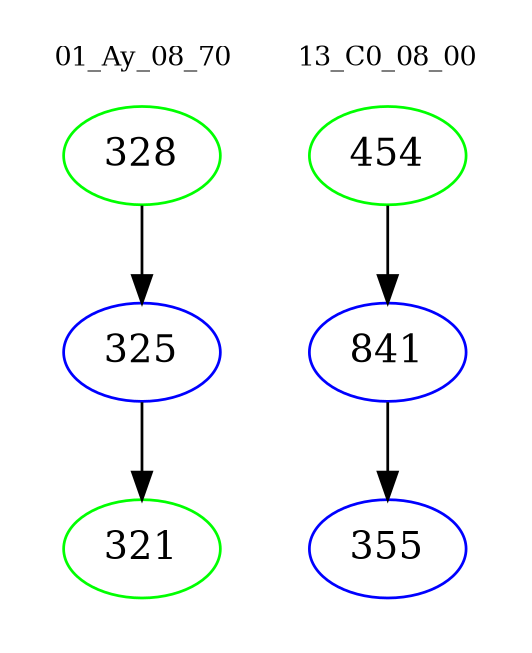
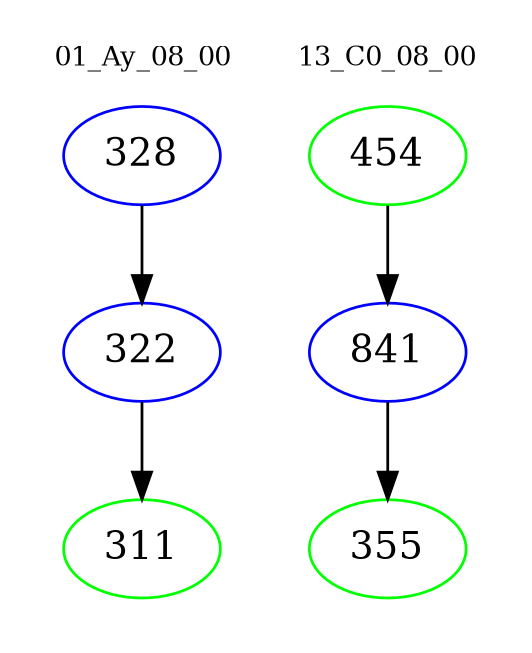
cluster "01_Ay_08_70": label "01_Ay_08_70" -> "01_Ay_08_00"
node "328": color green -> blue
node "325": label "325" -> "322"
node "321": label "321" -> "311"
node "355": color blue -> green
